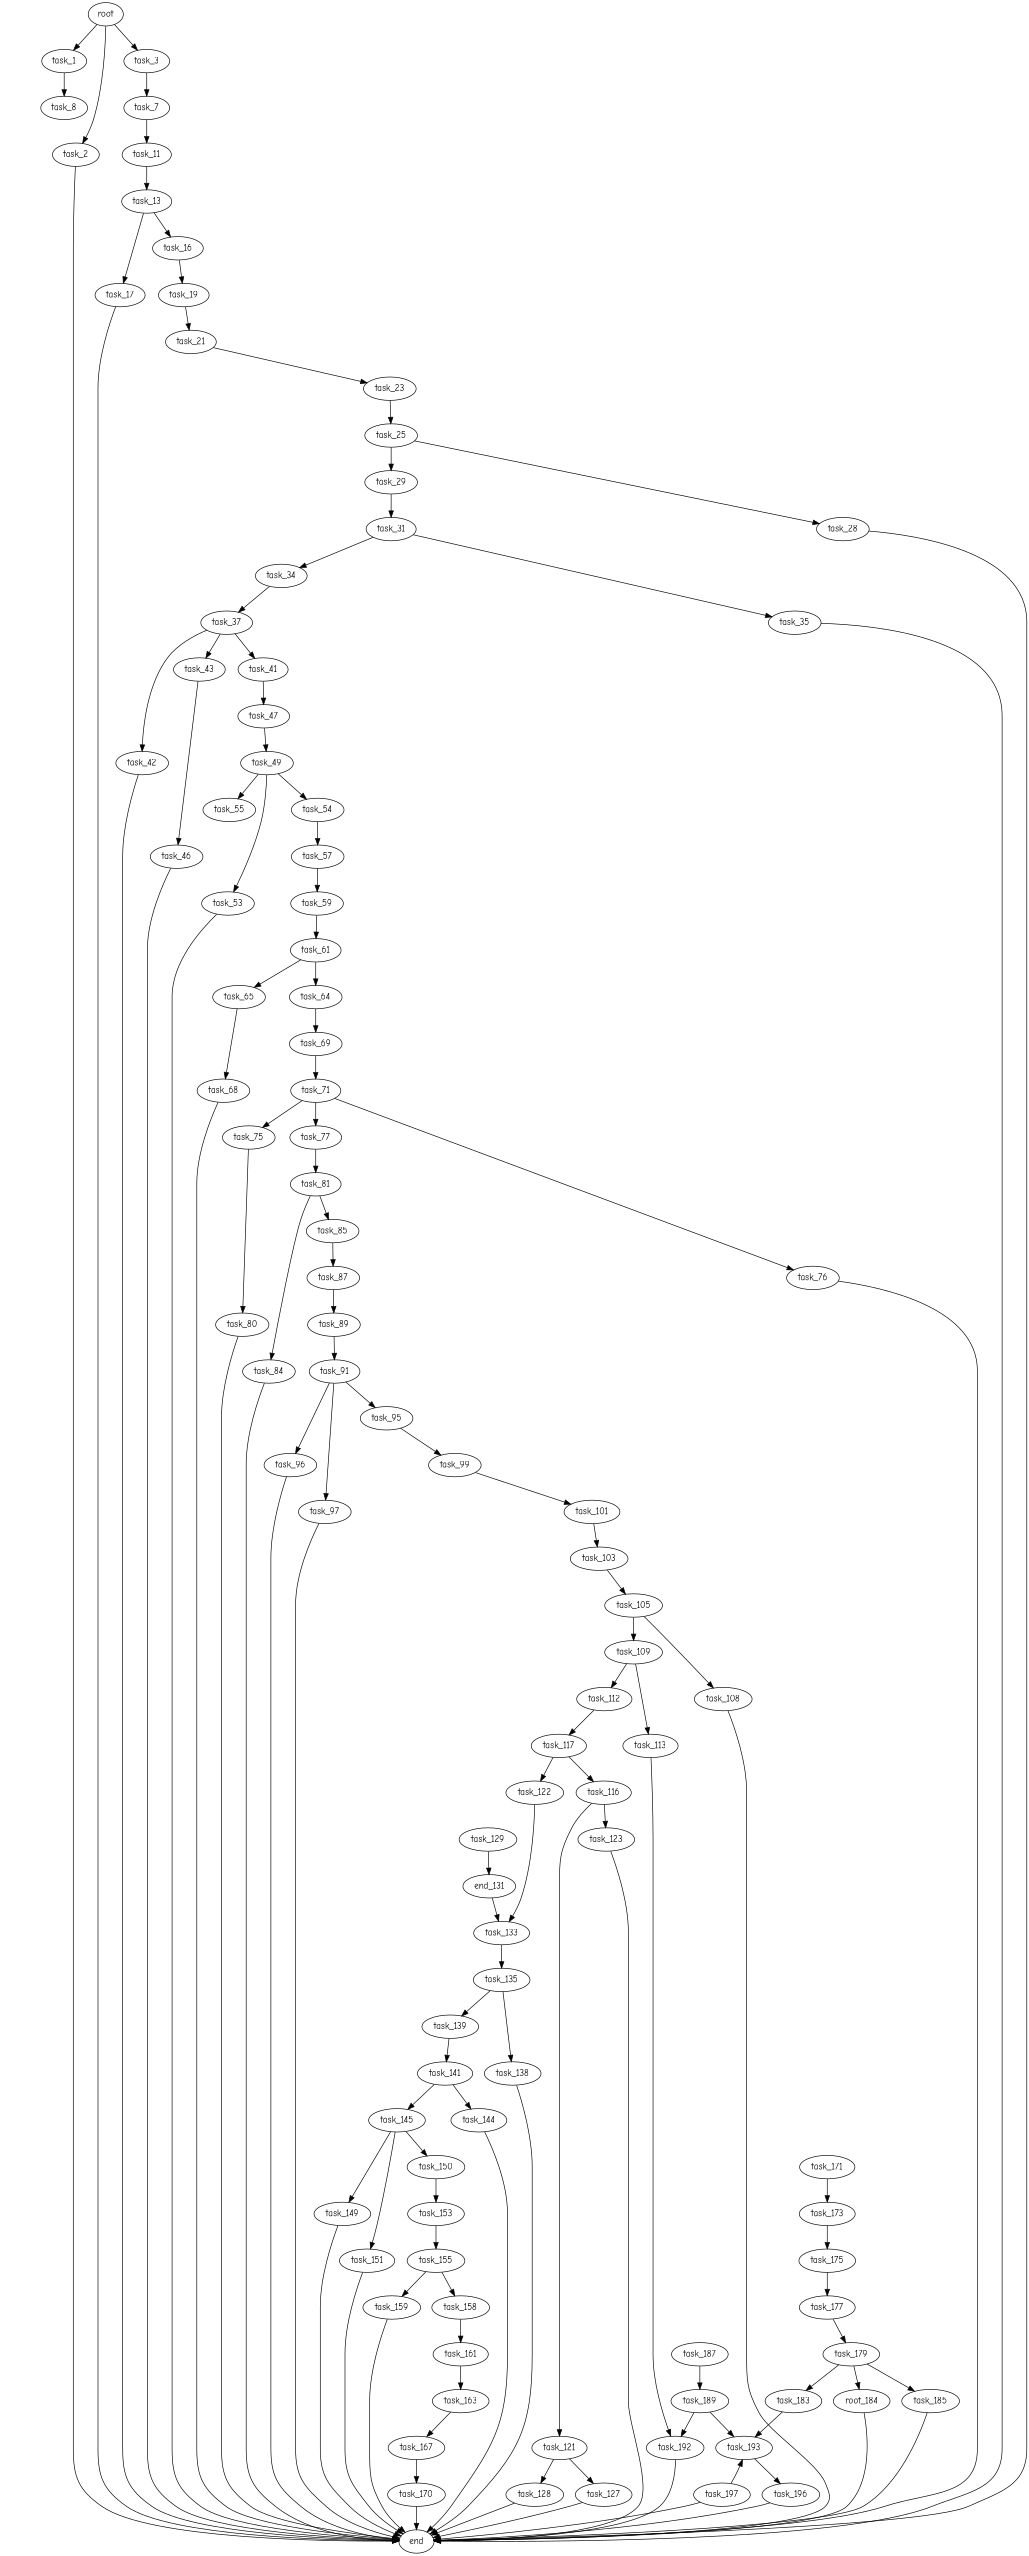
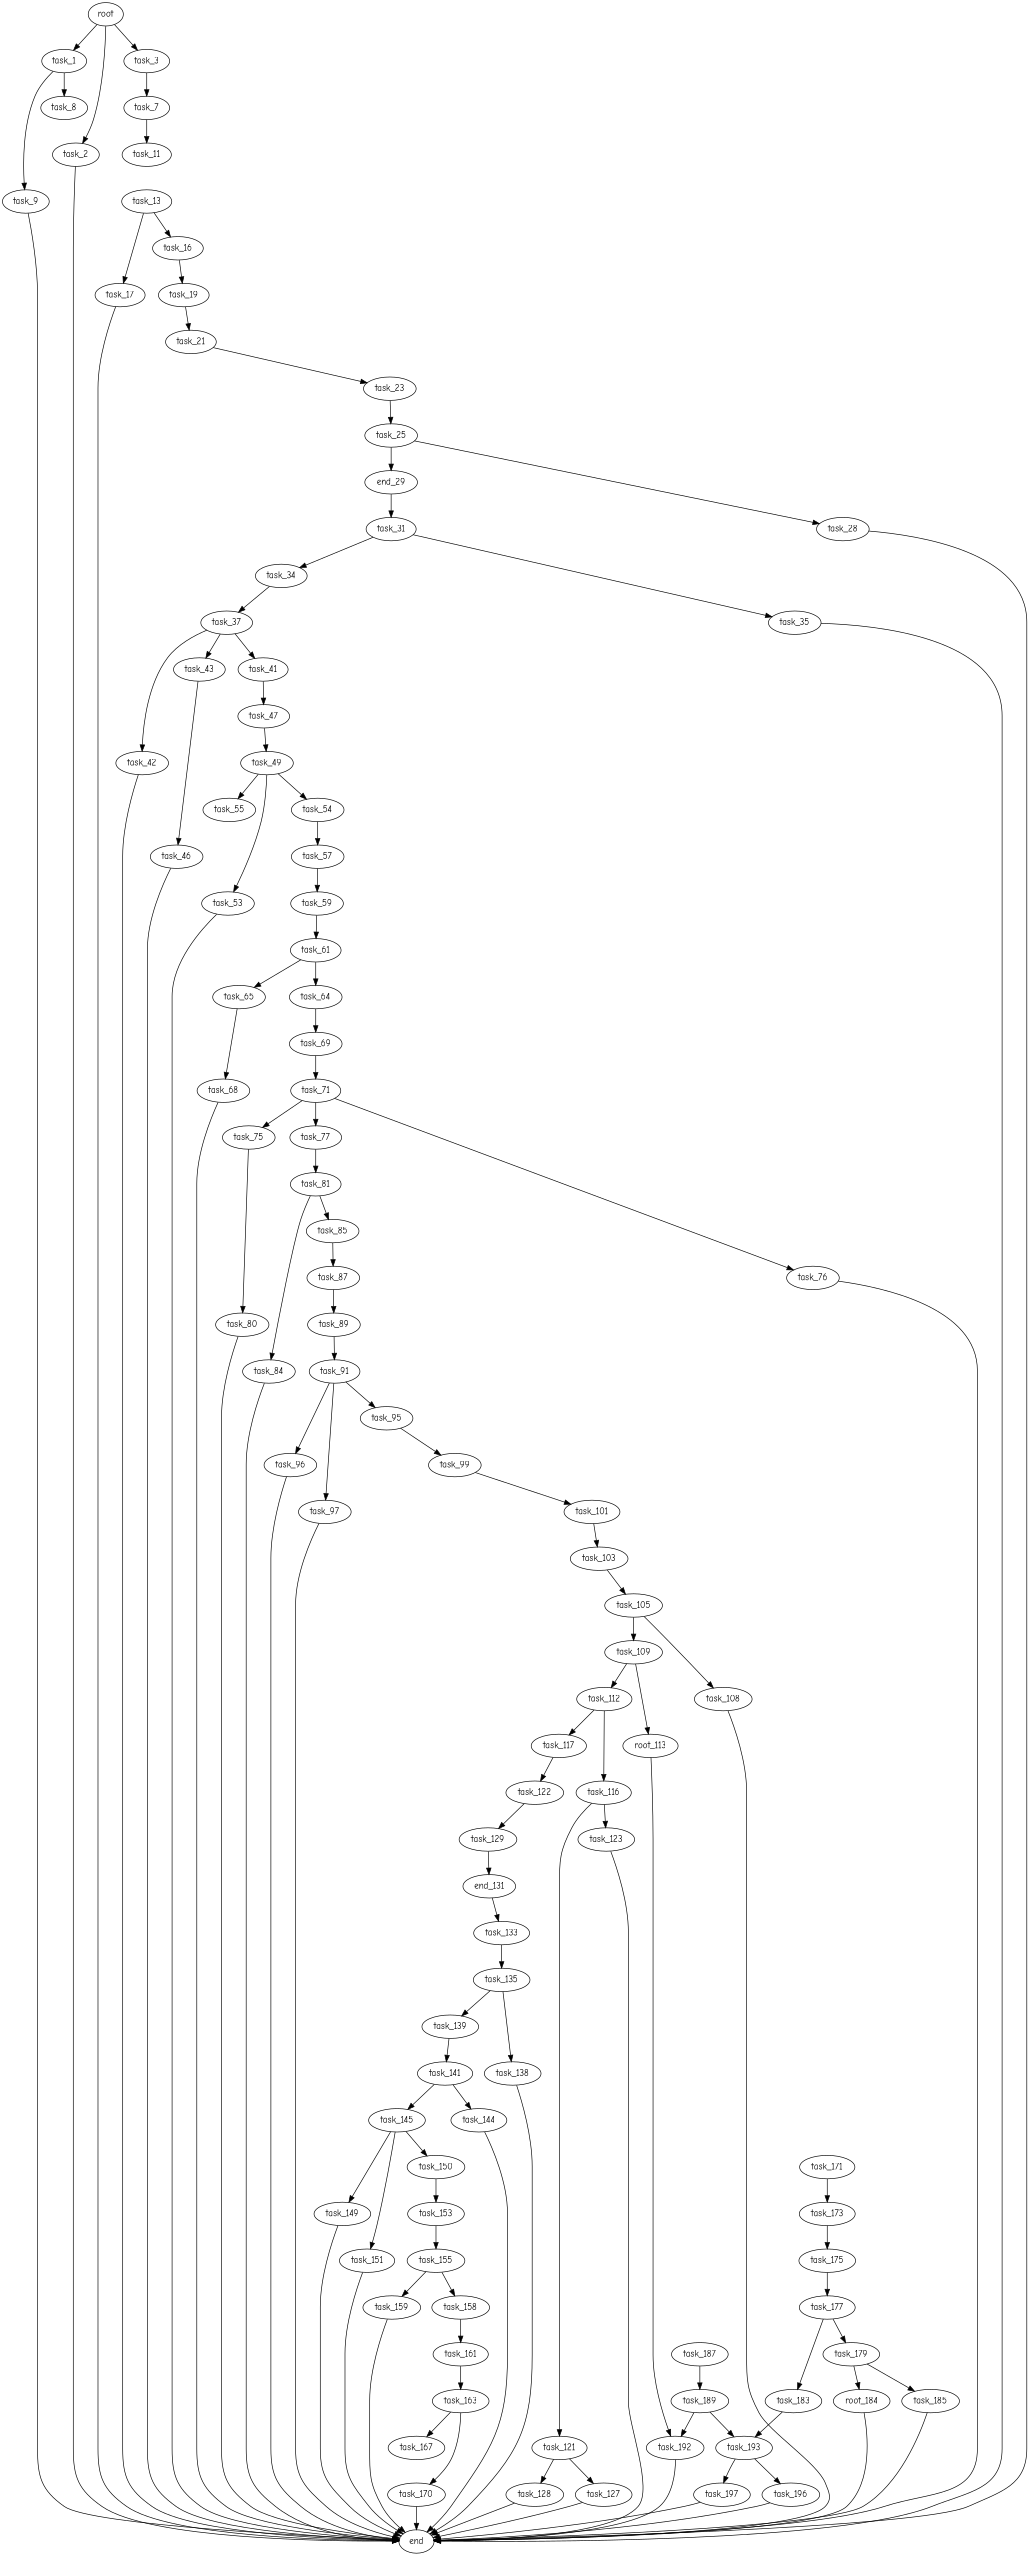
edge "task_11" -> "task_13": removed
node "task_9": added
node "task_29": label "task_29" -> "end_29"
node "task_113": label "task_113" -> "root_113"
edge "task_117" -> "task_116": now "task_112" -> "task_116"
edge "task_122" -> "task_133": now "task_122" -> "task_129"
edge "task_179" -> "task_183": now "task_177" -> "task_183"
edge "task_167" -> "task_170": now "task_163" -> "task_170"
edge "task_197" -> "task_193": reversed
